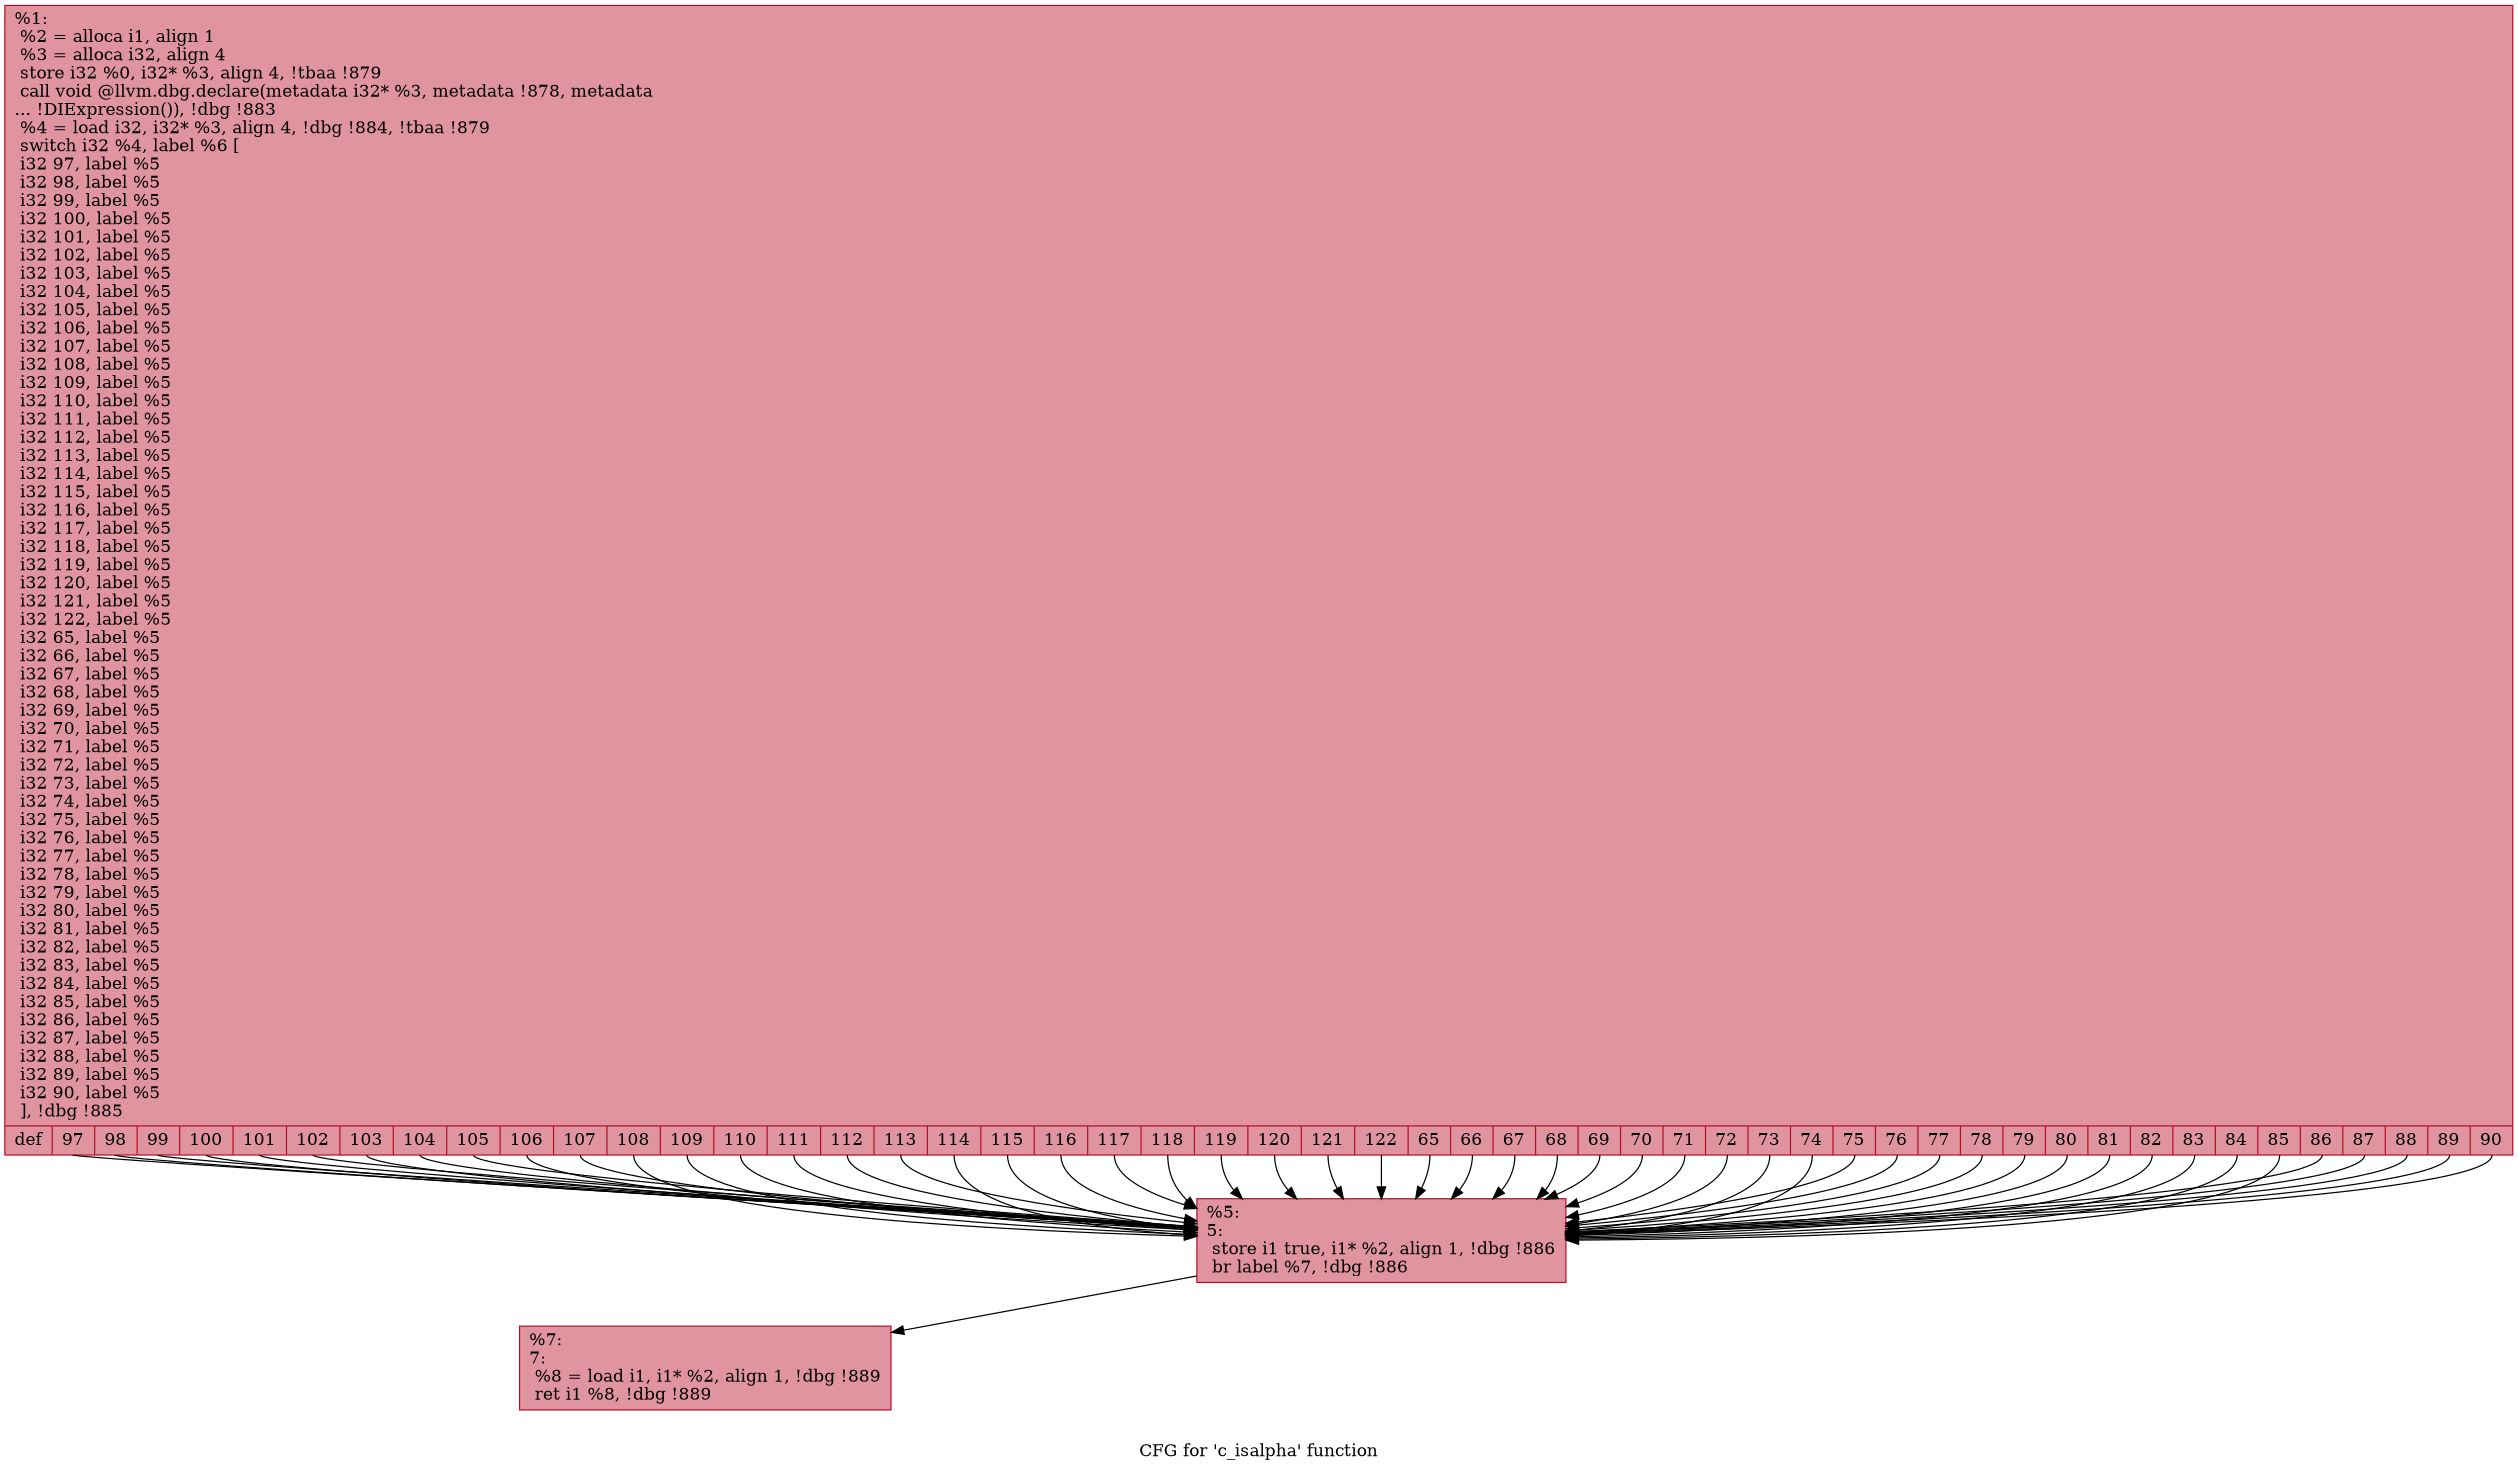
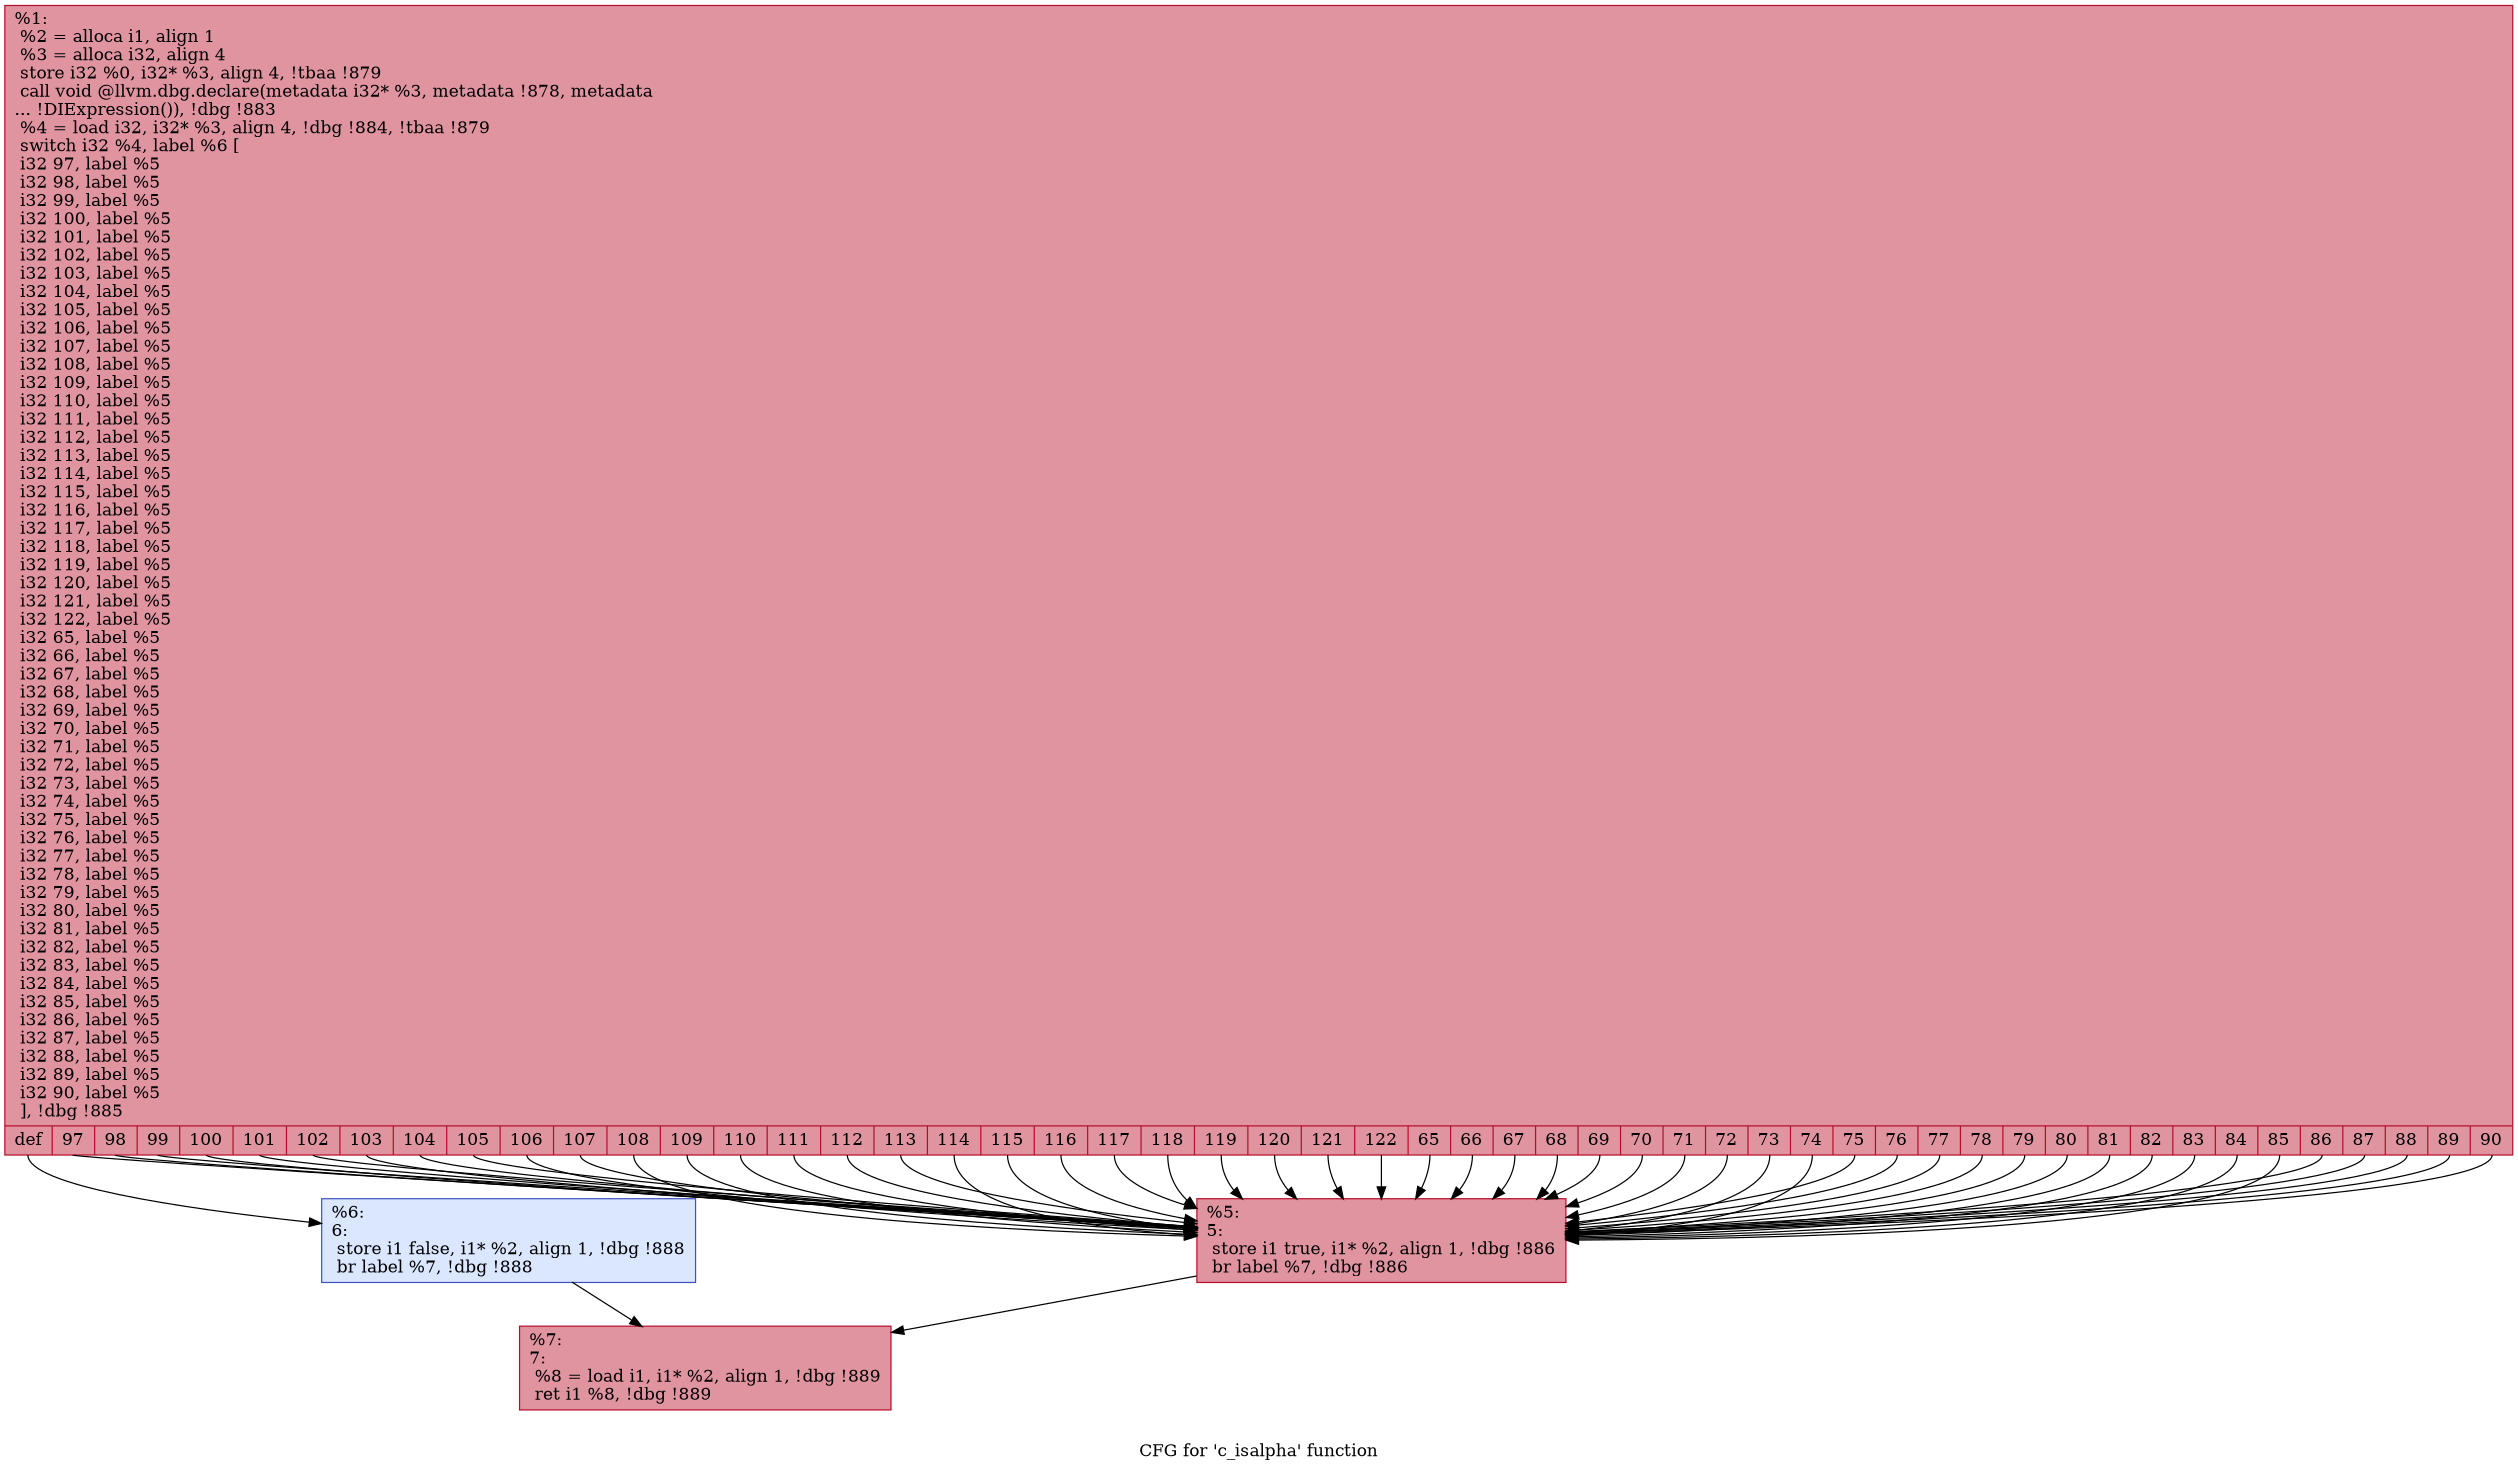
node "%6:": added
